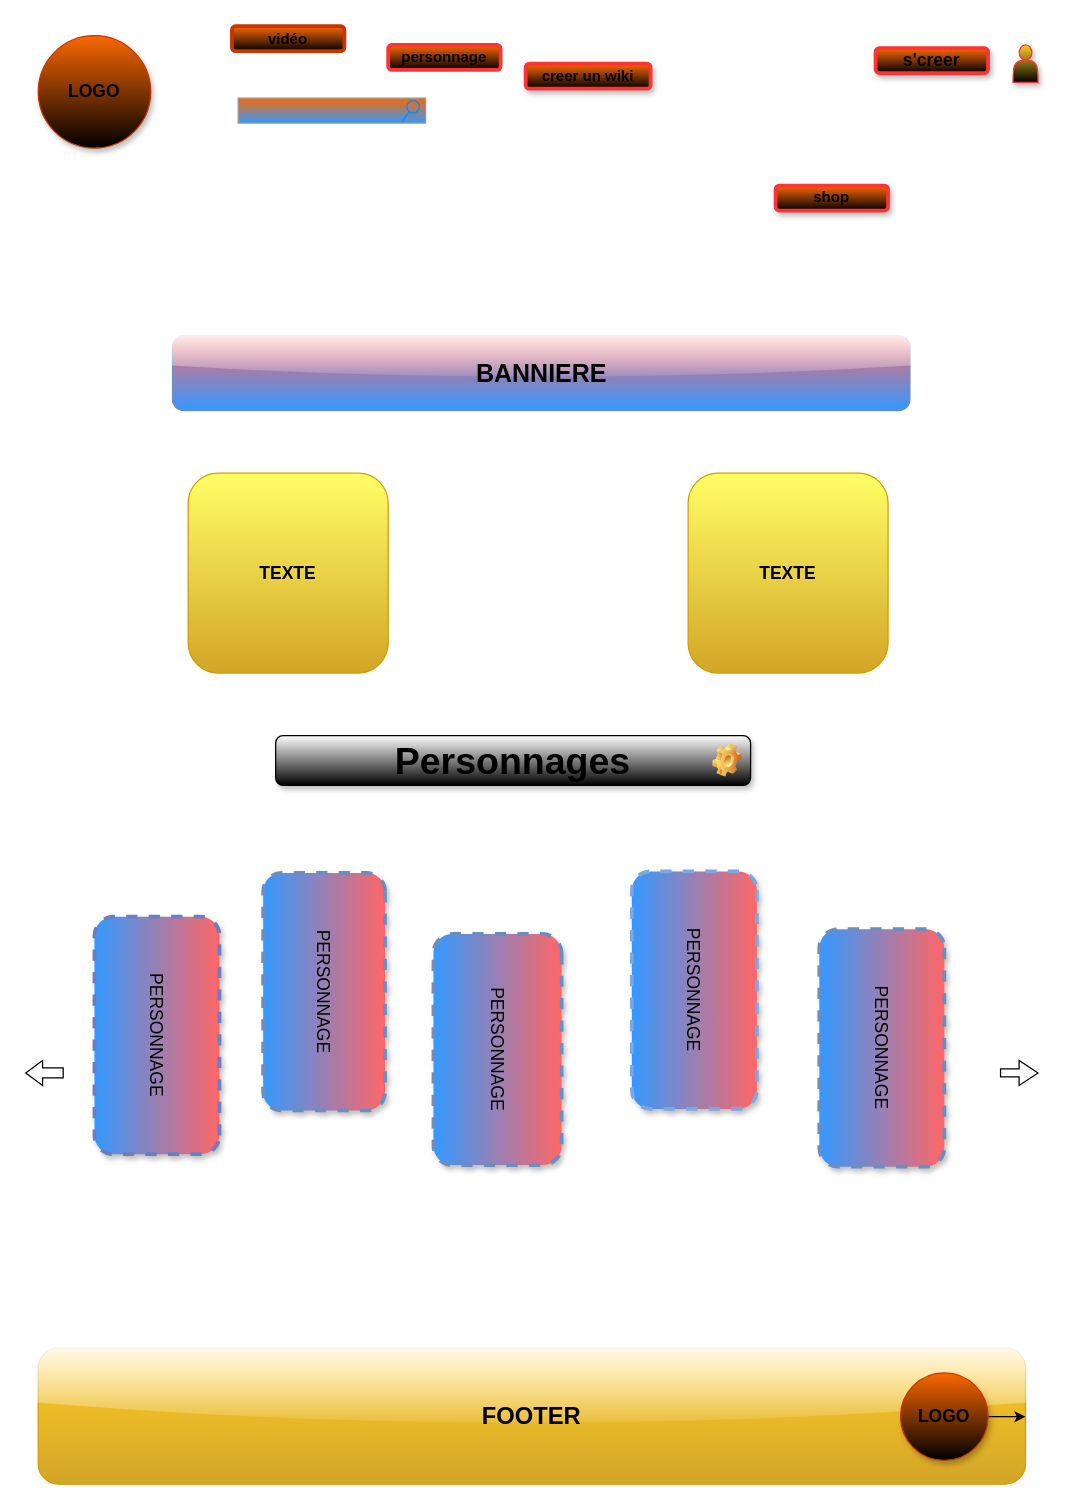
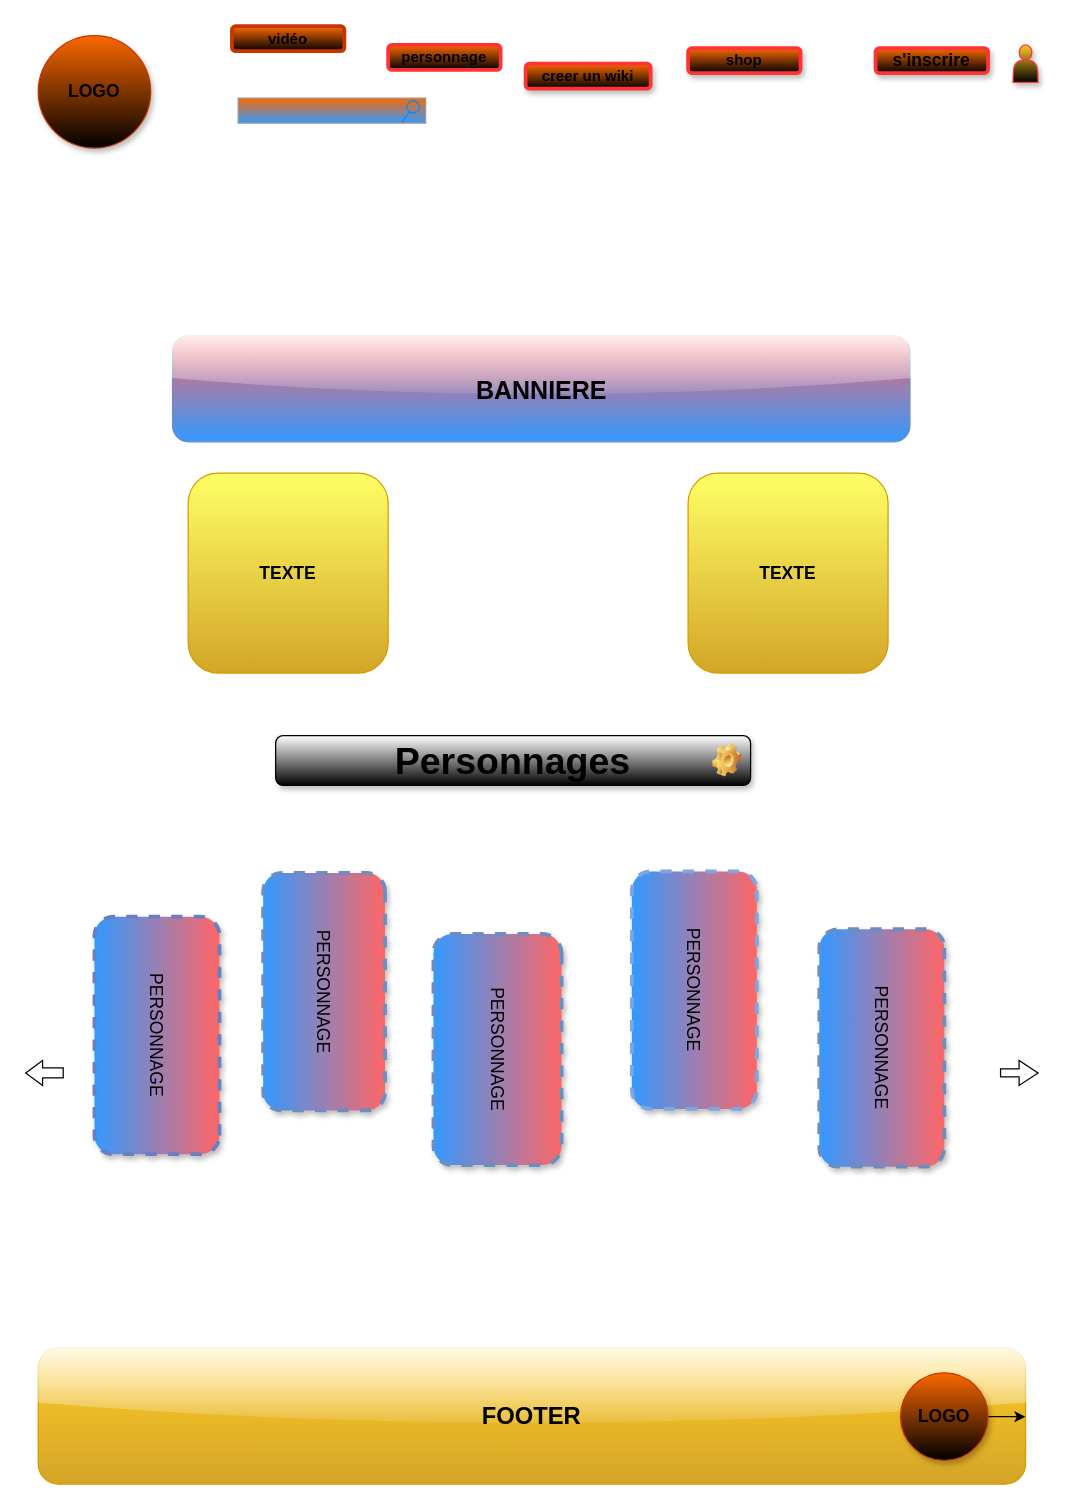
node "s'creer": label "s'creer" -> "s'inscrire"
node "shop": moved (832, 198) -> (744, 61)
node "BANNIERE": size 738x75 -> 738x106
